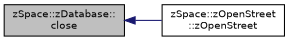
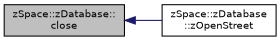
node "zSpace::zOpenStreet ::zOpenStreet": label "zSpace::zOpenStreet ::zOpenStreet" -> "zSpace::zDatabase ::zOpenStreet"
